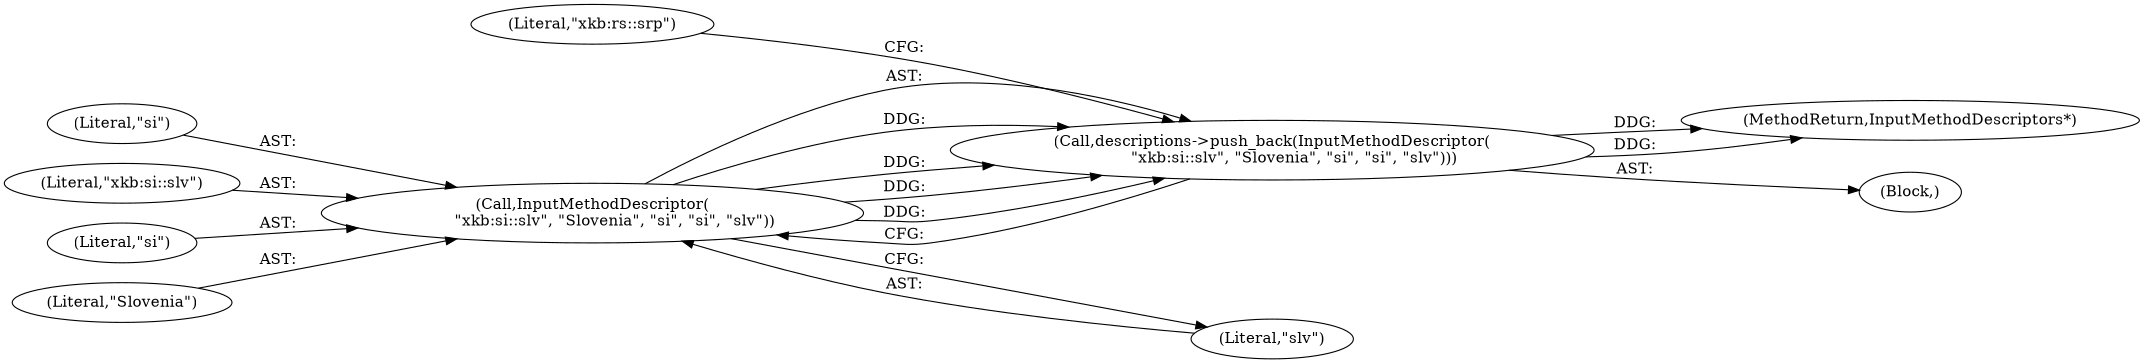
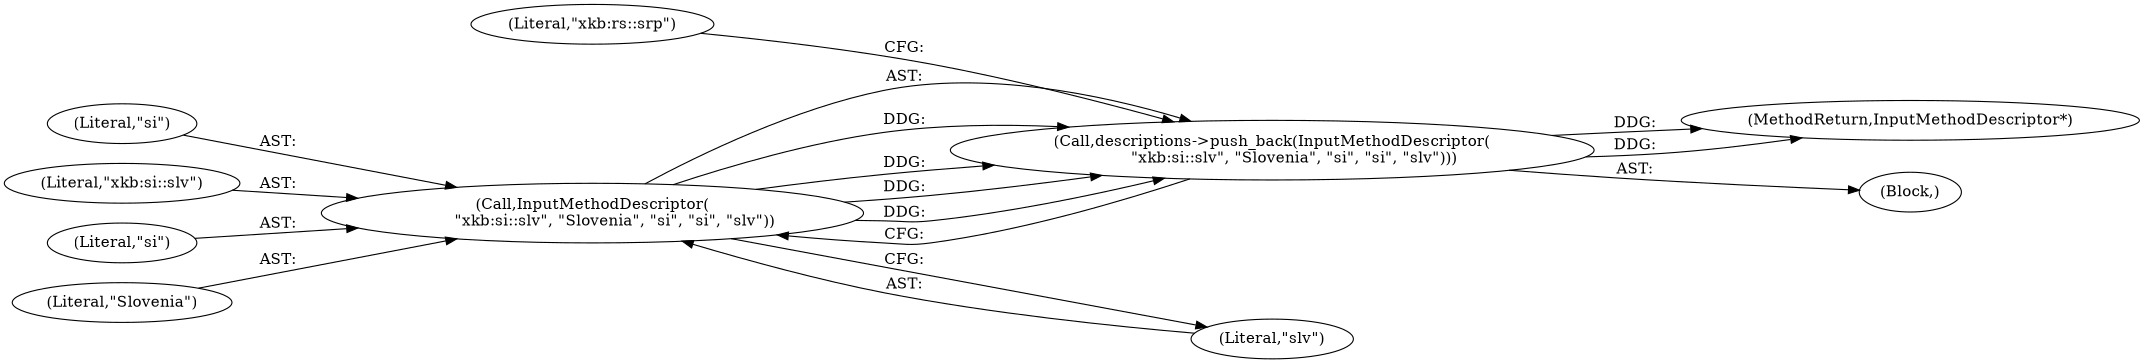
node "(MethodReturn,InputMethodDescriptors*)": label "(MethodReturn,InputMethodDescriptors*)" -> "(MethodReturn,InputMethodDescriptor*)"
